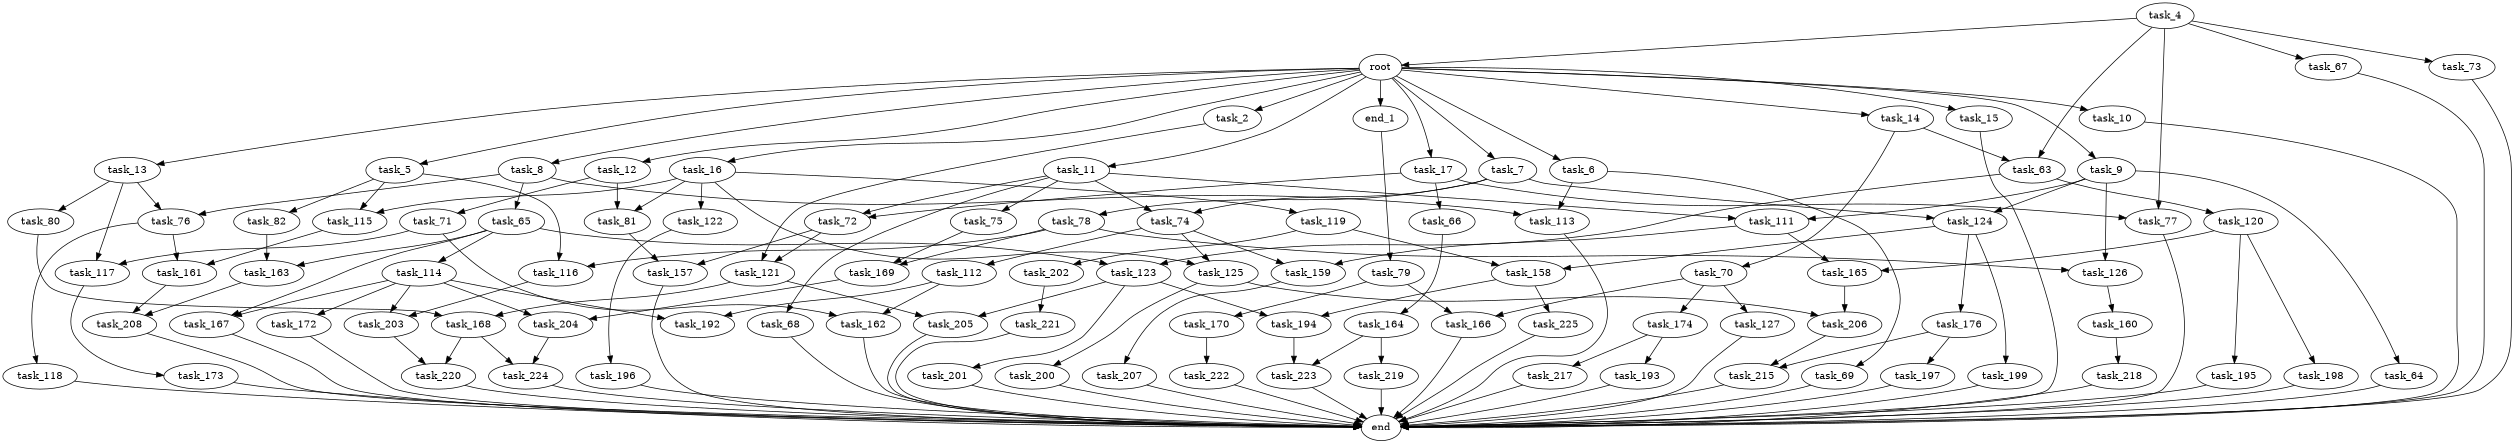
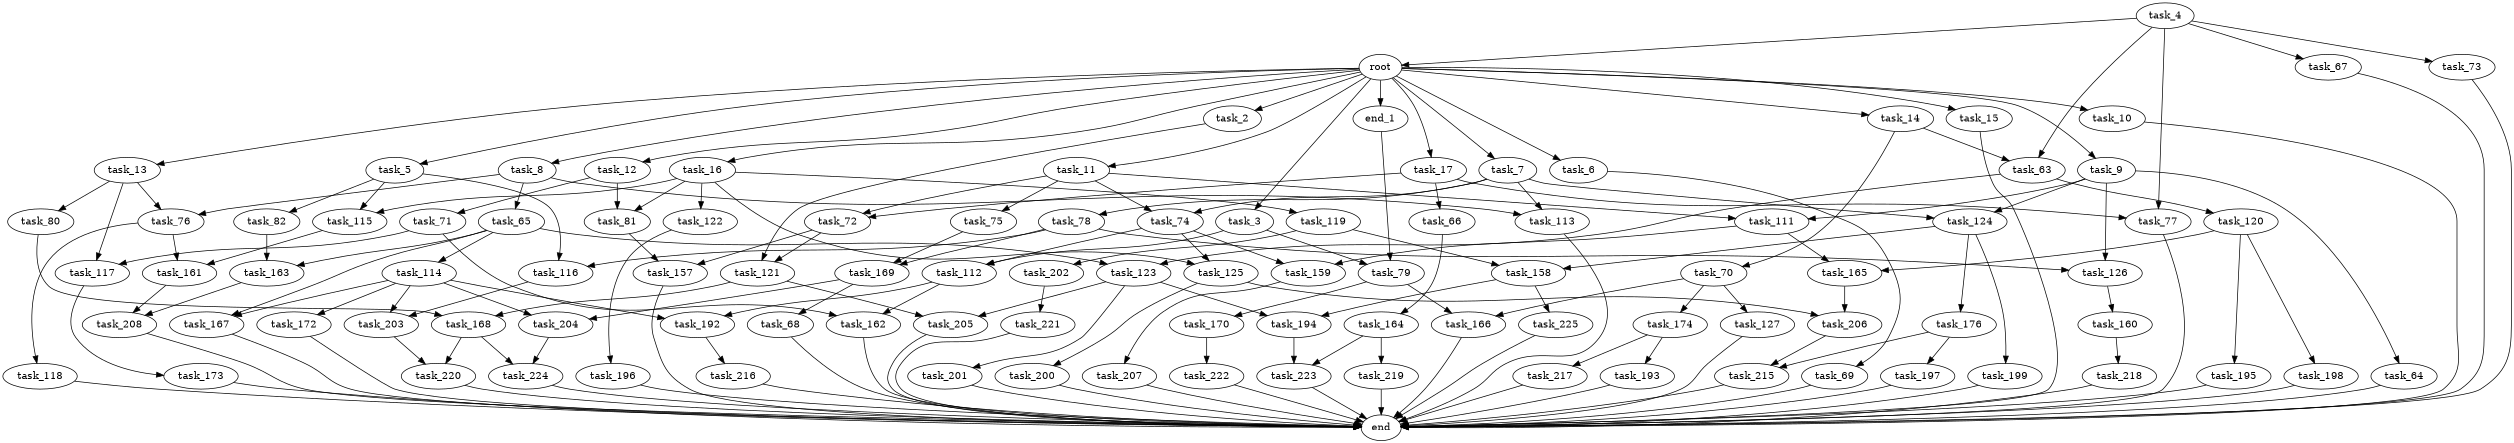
edge "task_6" -> "task_113": now "task_7" -> "task_113"
edge "task_11" -> "task_68": now "task_169" -> "task_68"
node "task_3": added
node "task_216": added
